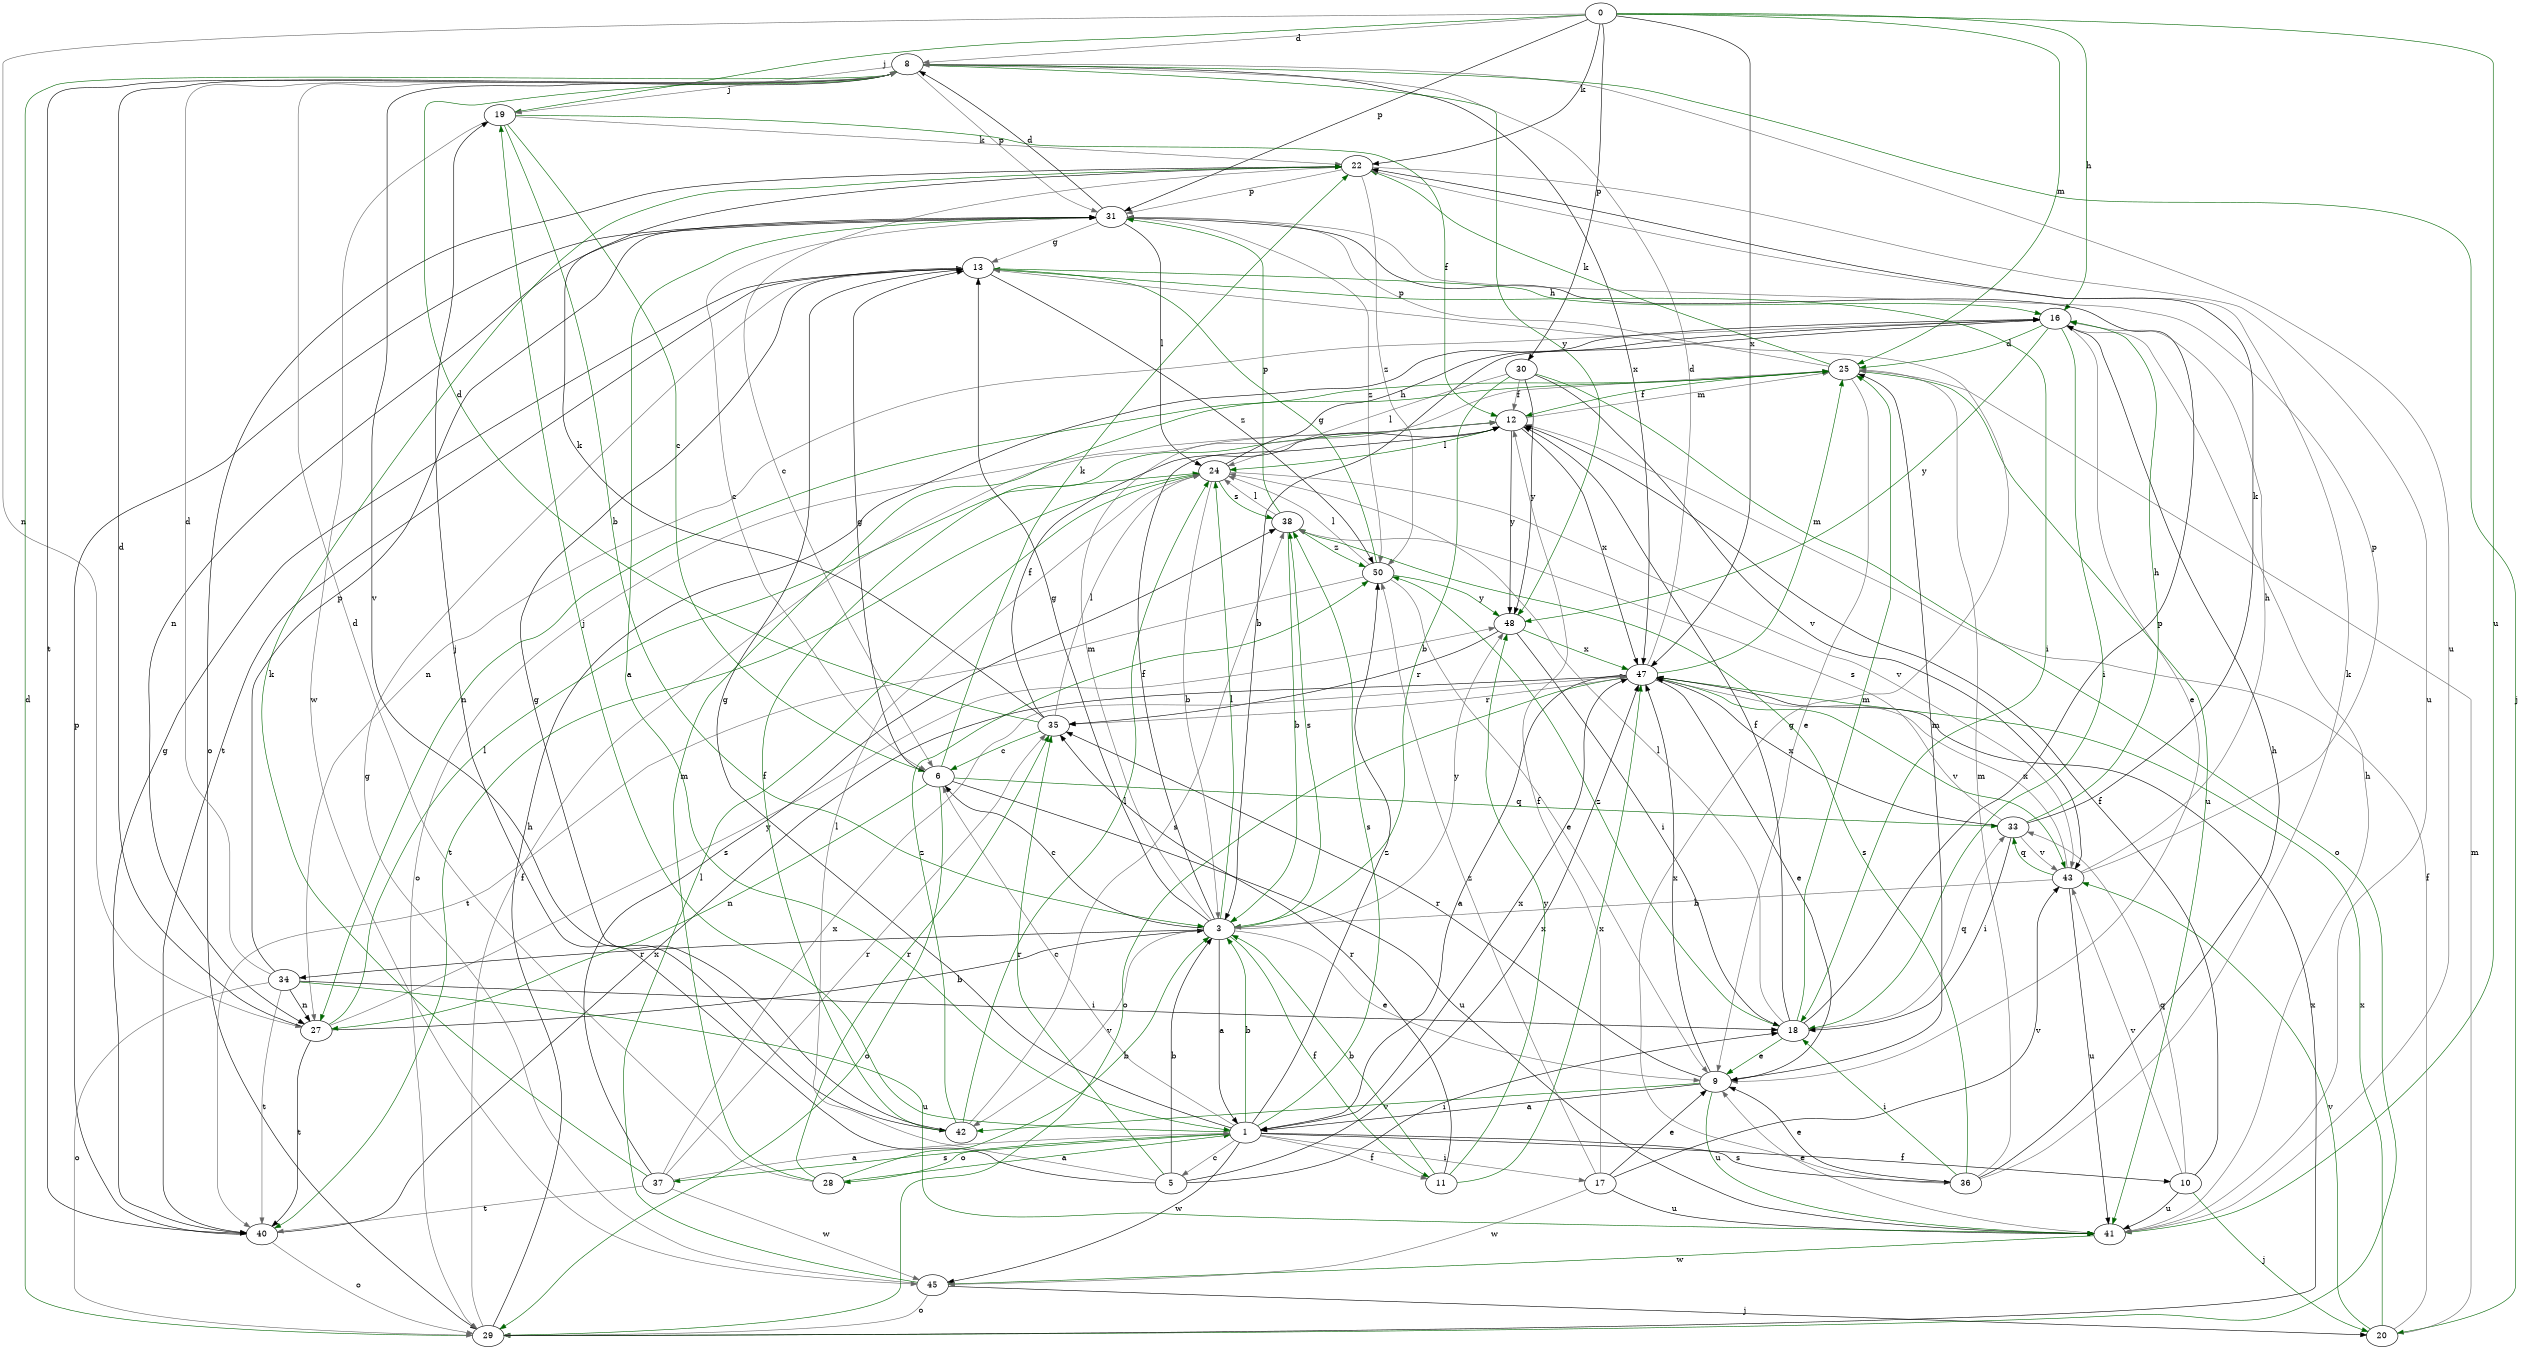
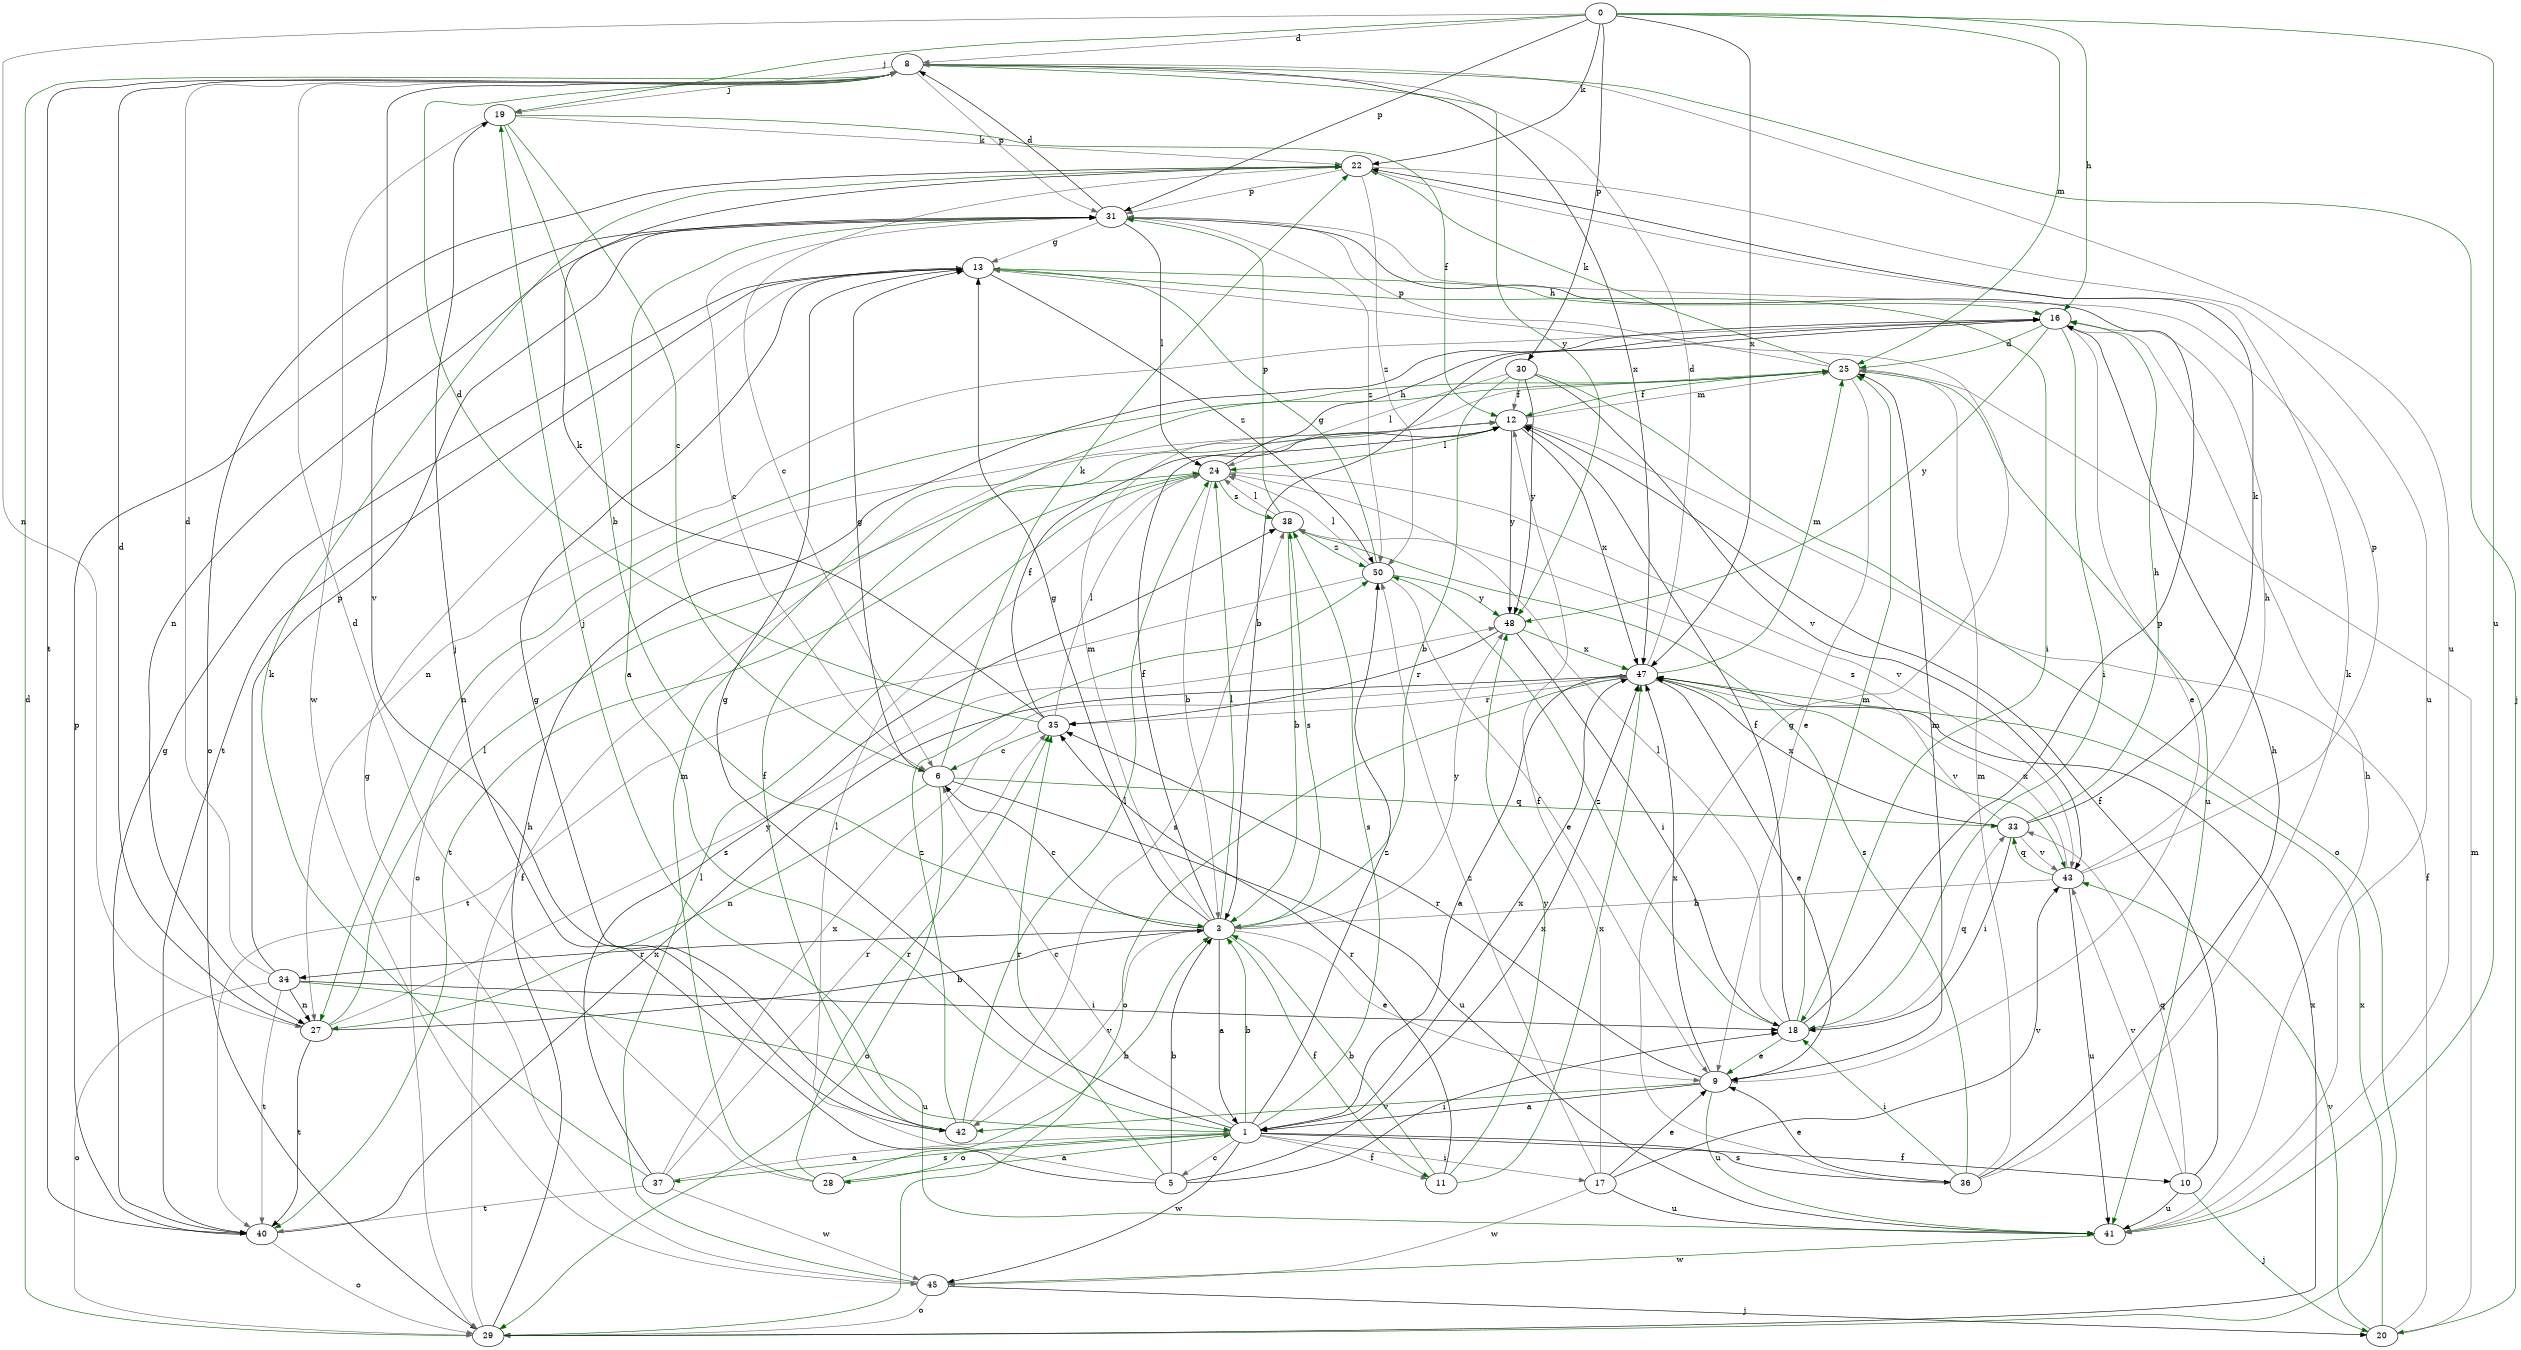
edge "41" -> "9": removed, label "e"
